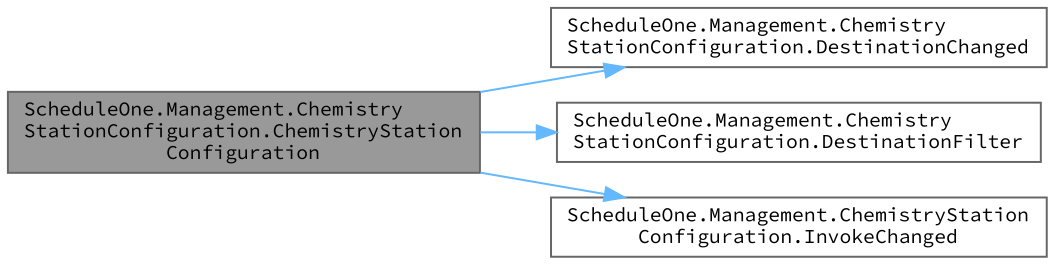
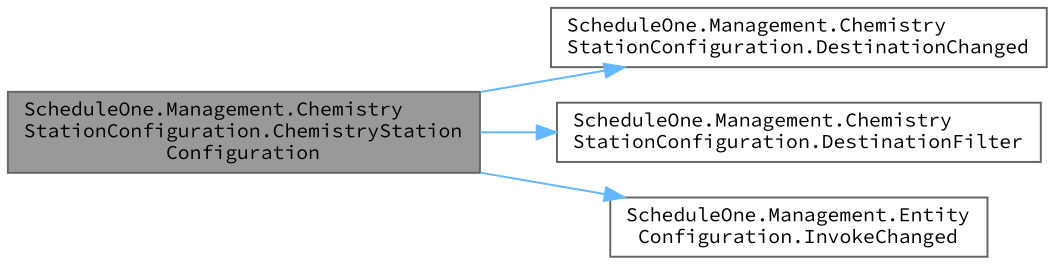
node "ScheduleOne.Management.ChemistryStation Configuration.InvokeChanged": label "ScheduleOne.Management.ChemistryStation Configuration.InvokeChanged" -> "ScheduleOne.Management.Entity Configuration.InvokeChanged"
